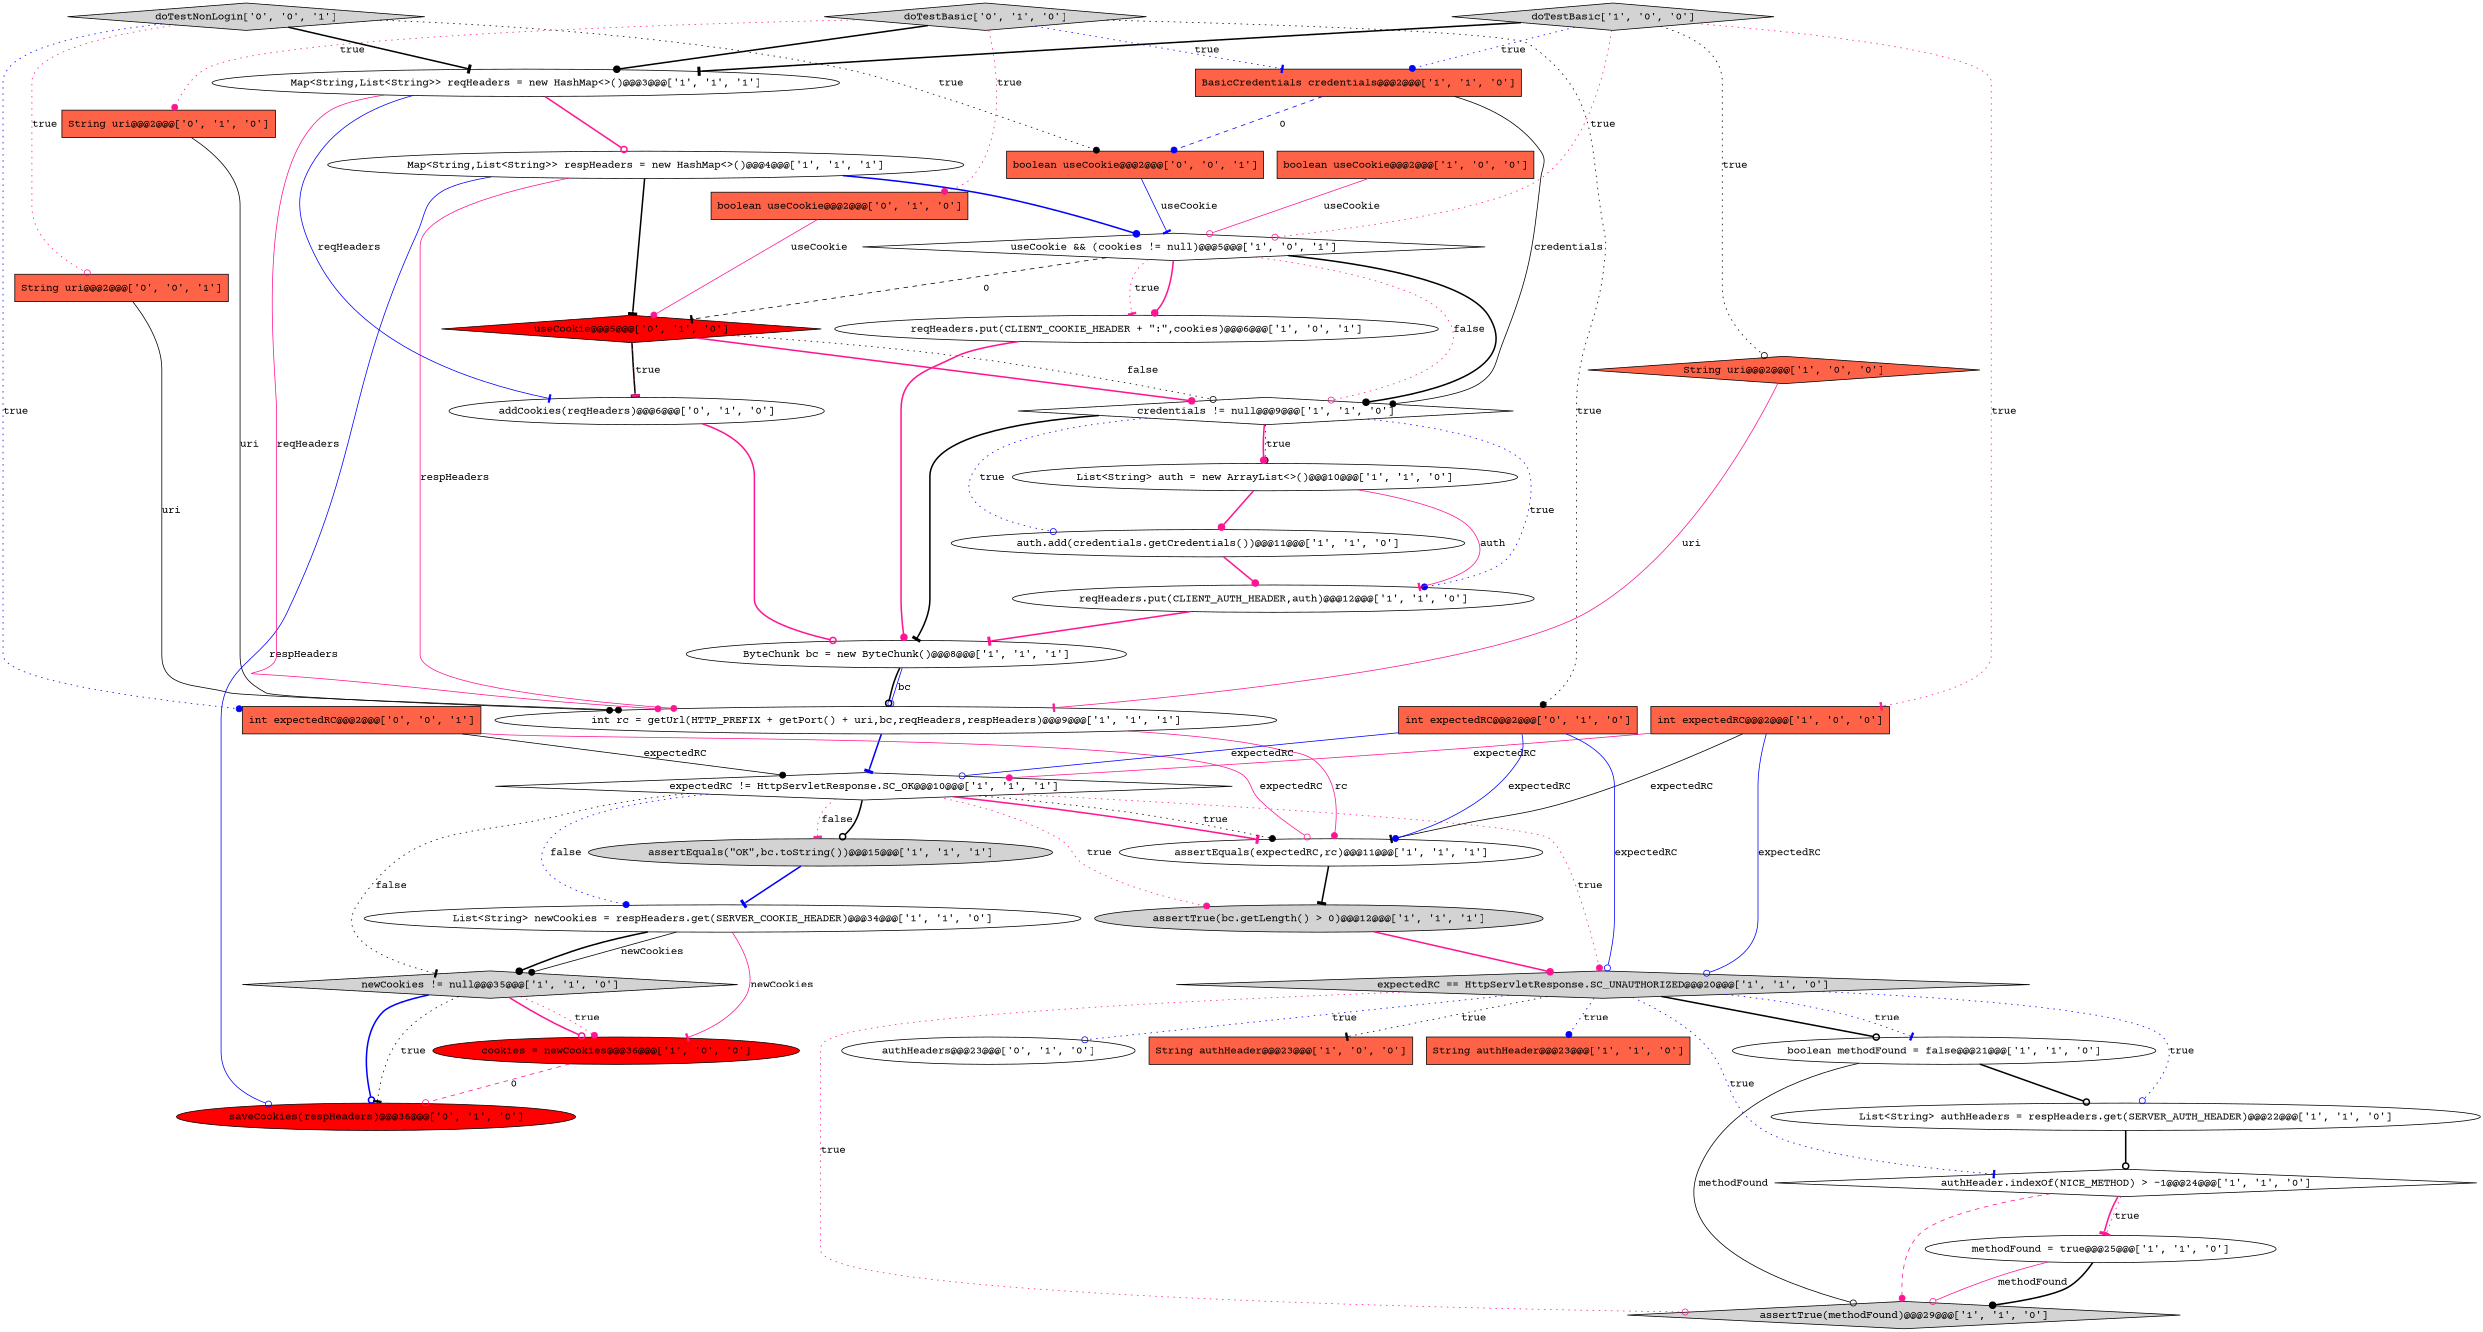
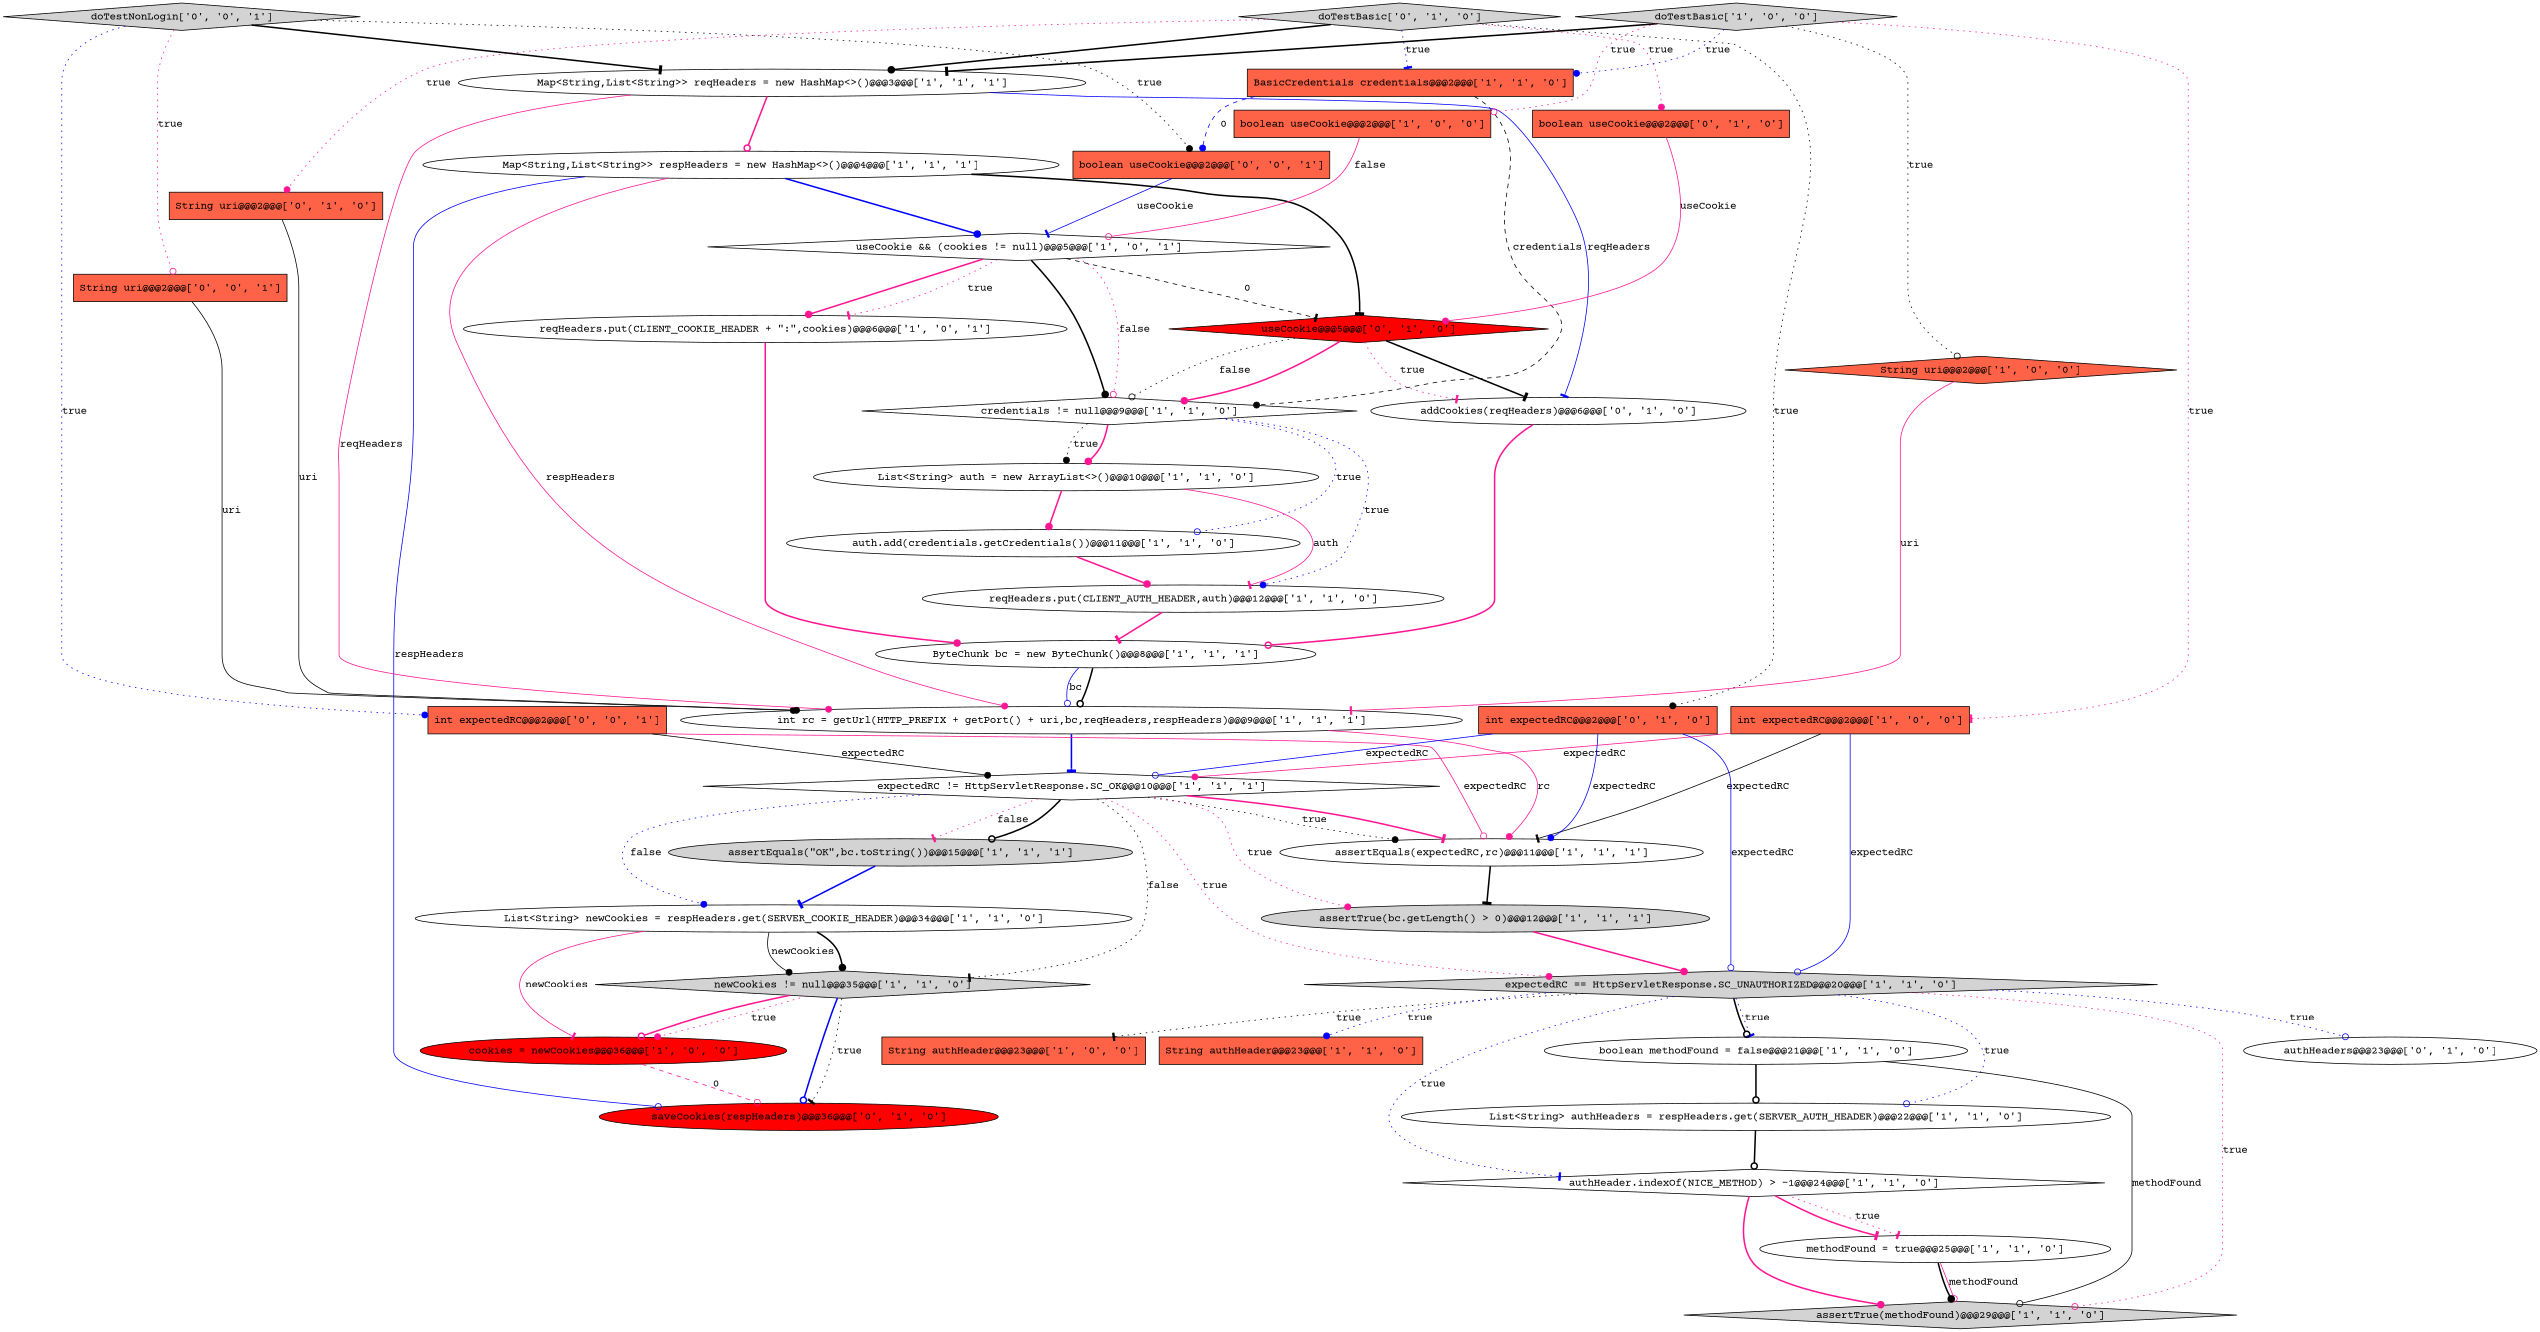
edge "doTestBasic['1', '0', '0']" -> "useCookie && (cookies != null)@@@5@@@['1', '0', '1']": now "doTestBasic['1', '0', '0']" -> "boolean useCookie@@@2@@@['1', '0', '0']"
edge "boolean useCookie@@@2@@@['1', '0', '0']" -> "useCookie && (cookies != null)@@@5@@@['1', '0', '1']": label "useCookie" -> "false"
edge "BasicCredentials credentials@@@2@@@['1', '1', '0']" -> "credentials != null@@@9@@@['1', '1', '0']": style solid -> dashed
edge "credentials != null@@@9@@@['1', '1', '0']" -> "ByteChunk bc = new ByteChunk()@@@8@@@['1', '1', '1']": removed
edge "authHeader.indexOf(NICE_METHOD) > -1@@@24@@@['1', '1', '0']" -> "assertTrue(methodFound)@@@29@@@['1', '1', '0']": style dashed -> bold
